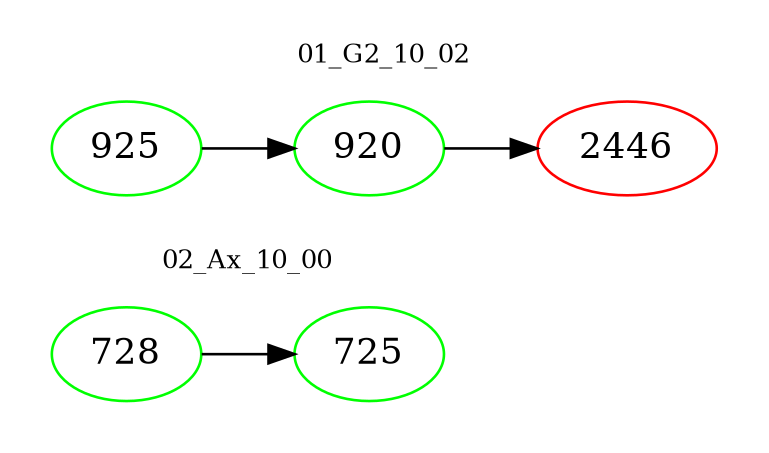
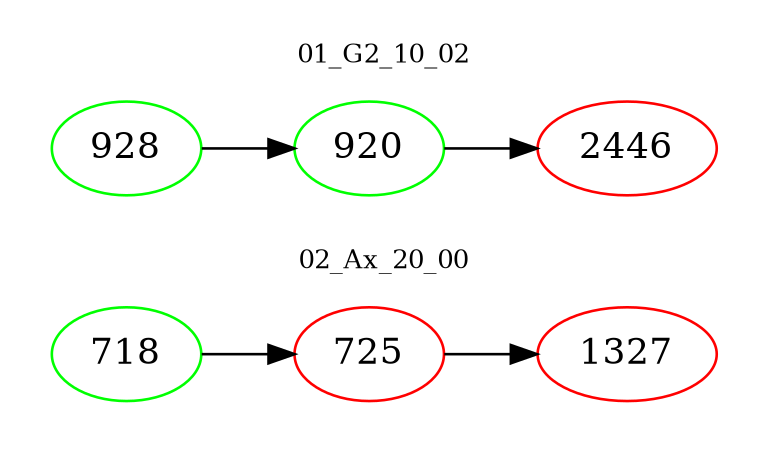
node "925": label "925" -> "928"
cluster "02_Ax_10_00": label "02_Ax_10_00" -> "02_Ax_20_00"
node "728": label "728" -> "718"
node "725": color green -> red
node "1327": added
